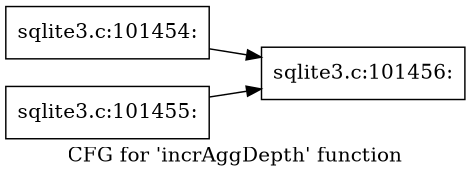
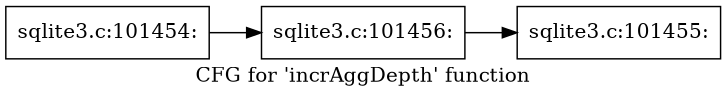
edge "sqlite3.c:101455:" -> "sqlite3.c:101456:": reversed
